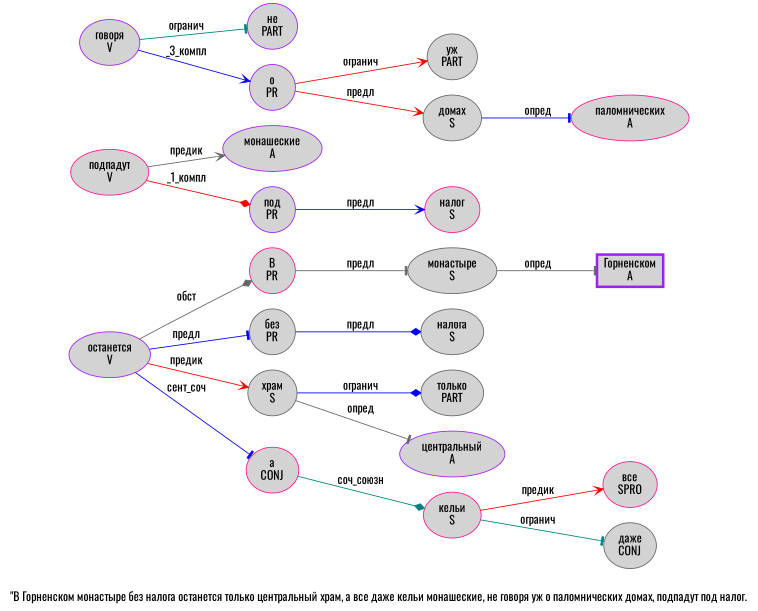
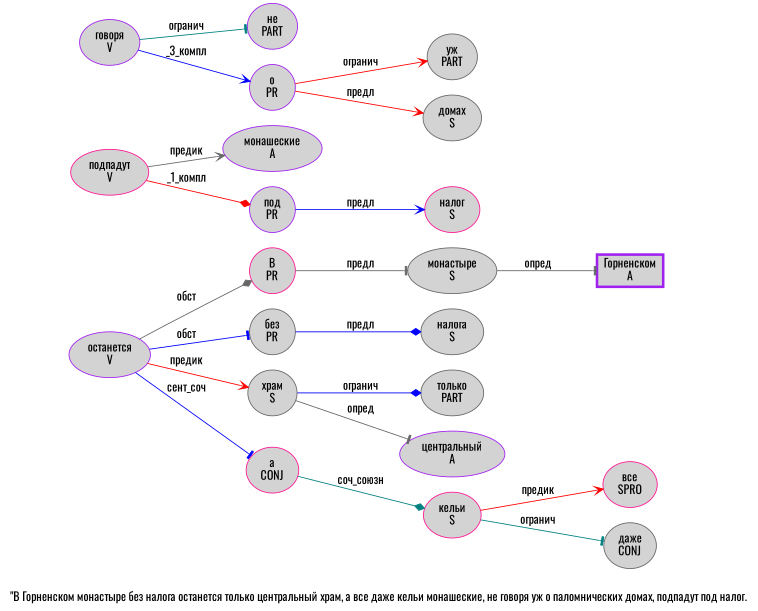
node "паломнических A": removed
edge "останется V" -> "без PR": label "предл" -> "обст"
